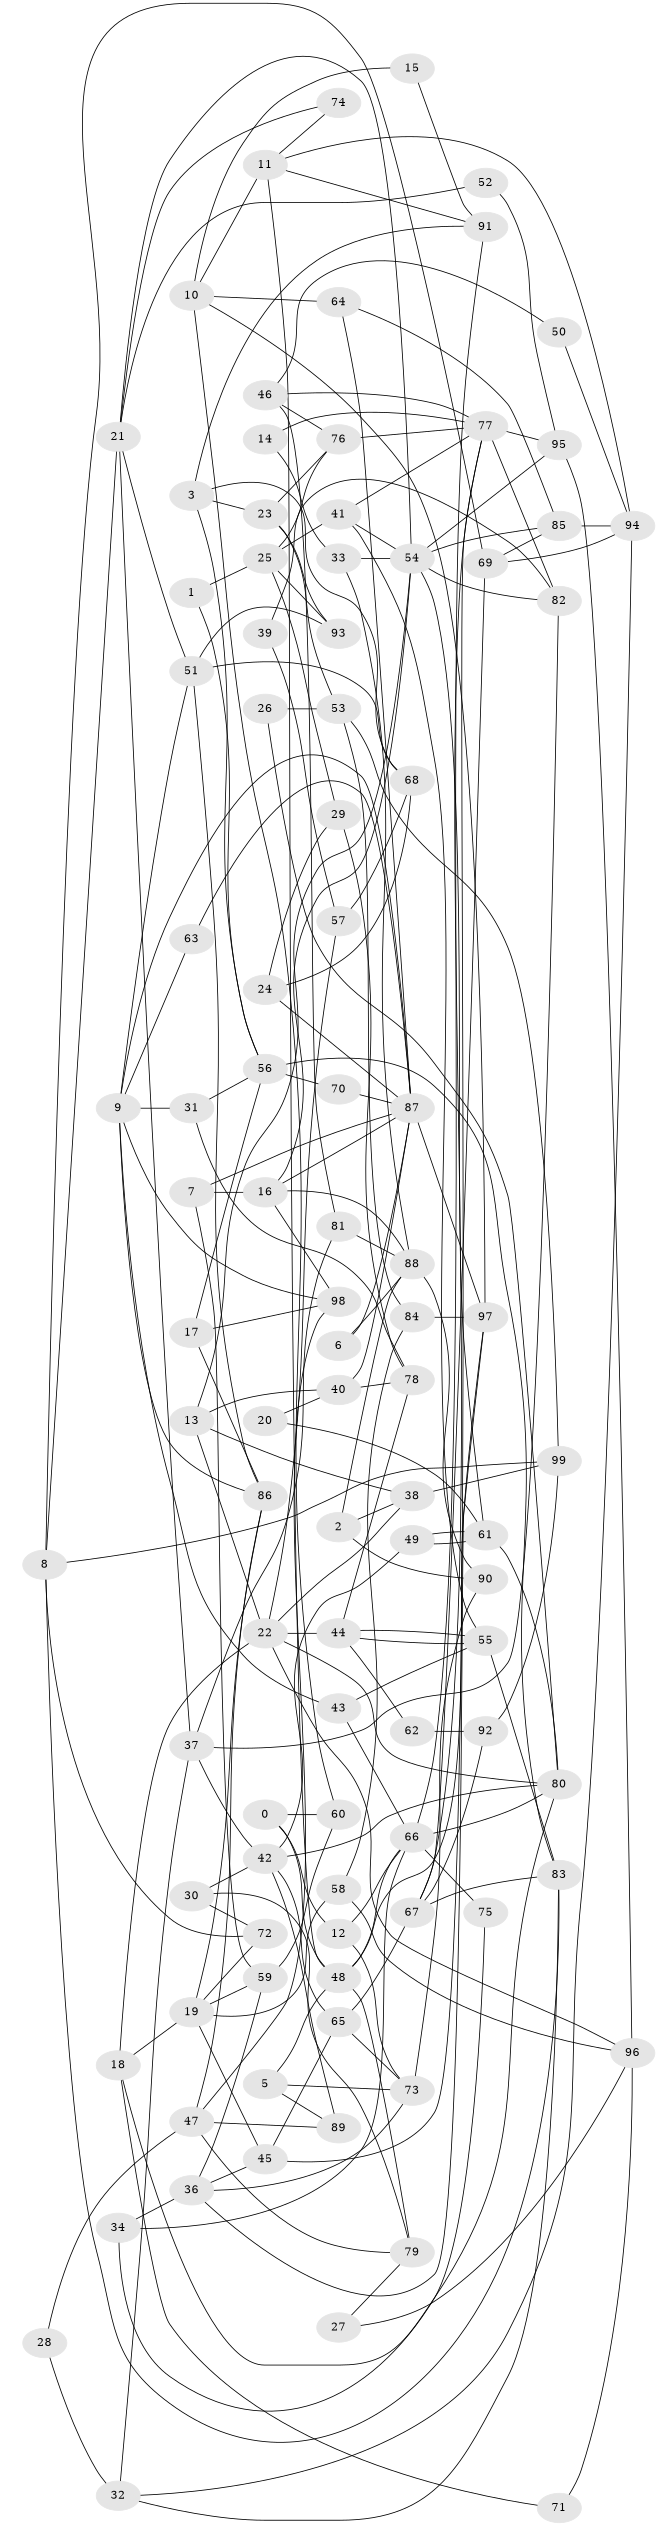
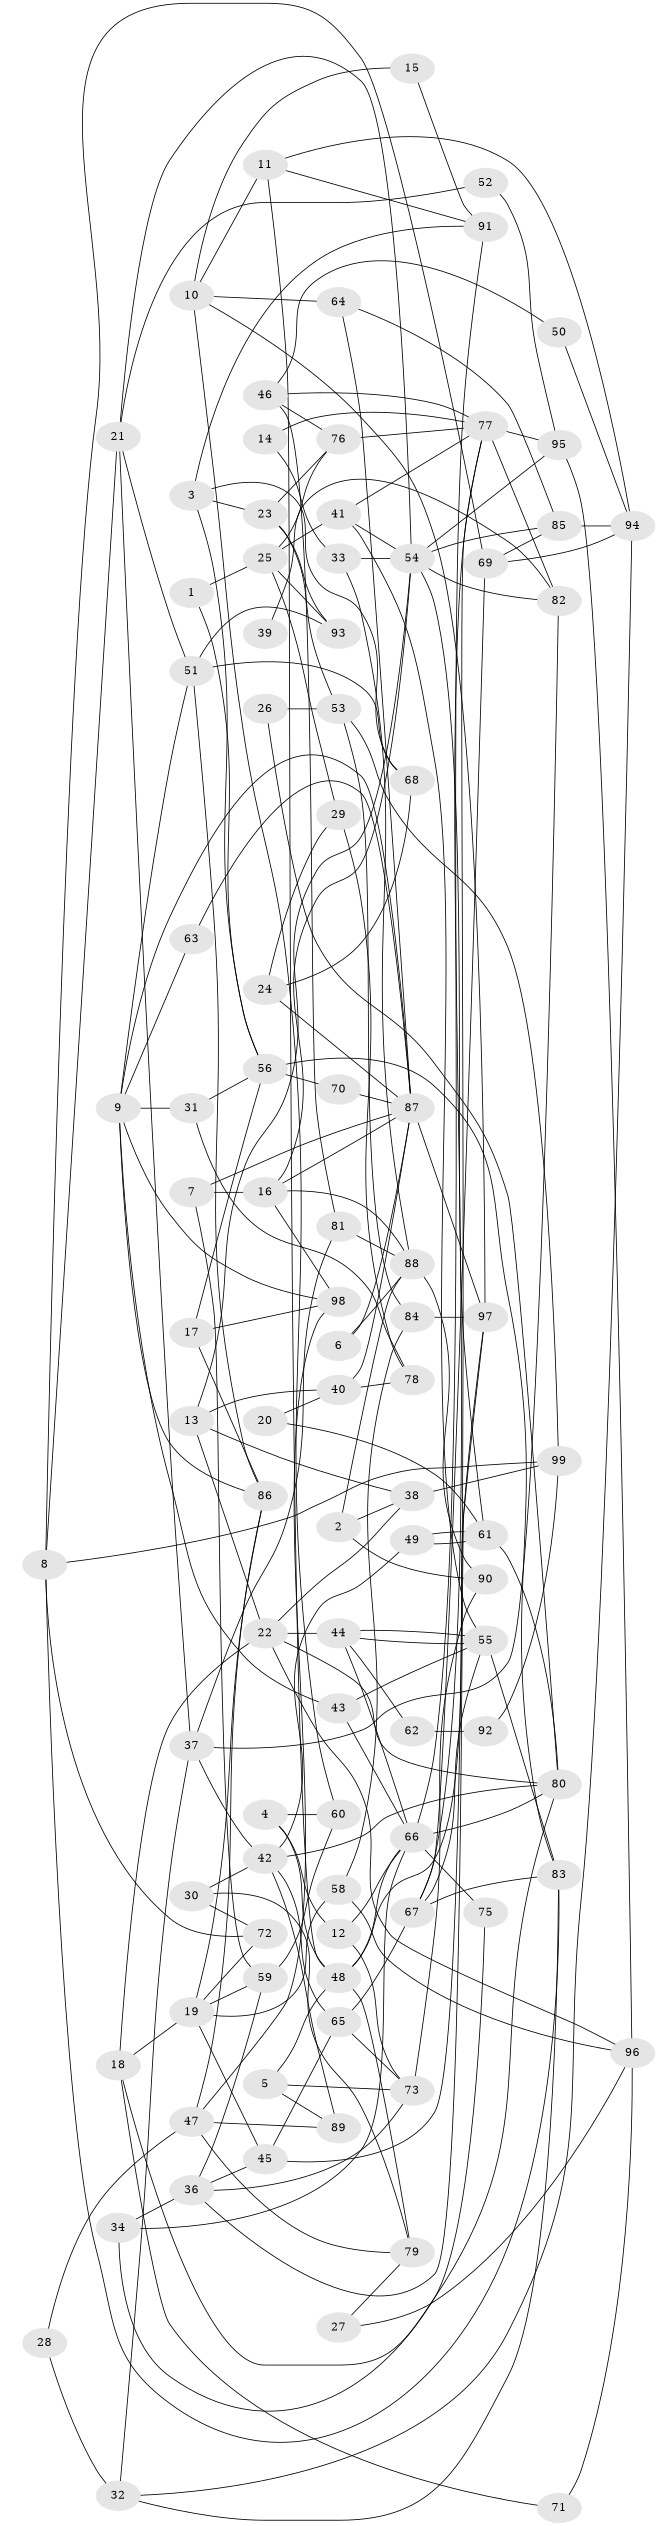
node "74": removed
node "57": removed
edge "78" -- "44": now "66" -- "44"
edge "92" -- "67": now "55" -- "67"
node "0": label "0" -> "4"
